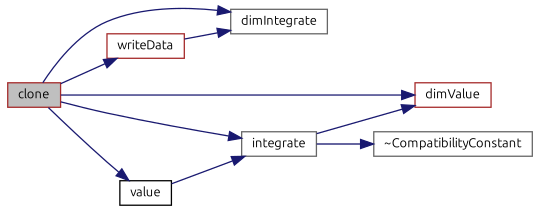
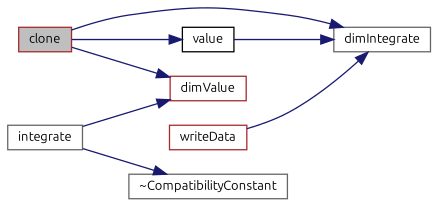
edge "clone" -> "writeData": removed
edge "clone" -> "integrate": removed
edge "value" -> "integrate": now "value" -> "dimIntegrate"
